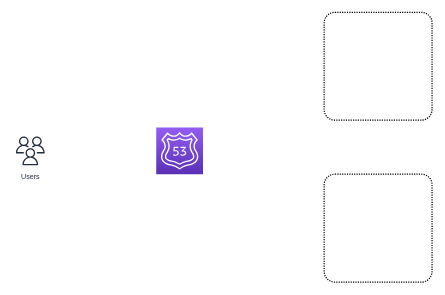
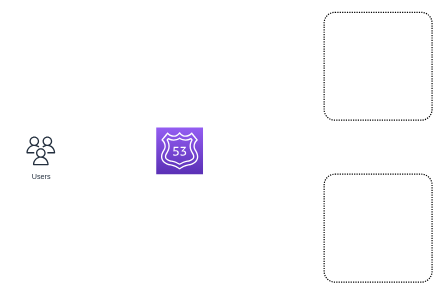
node "Users": size 36x36 -> 57x36
